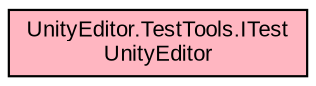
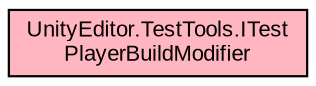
node "UnityEditor.TestTools.ITest UnityEditor": label "UnityEditor.TestTools.ITest UnityEditor" -> "UnityEditor.TestTools.ITest PlayerBuildModifier"
